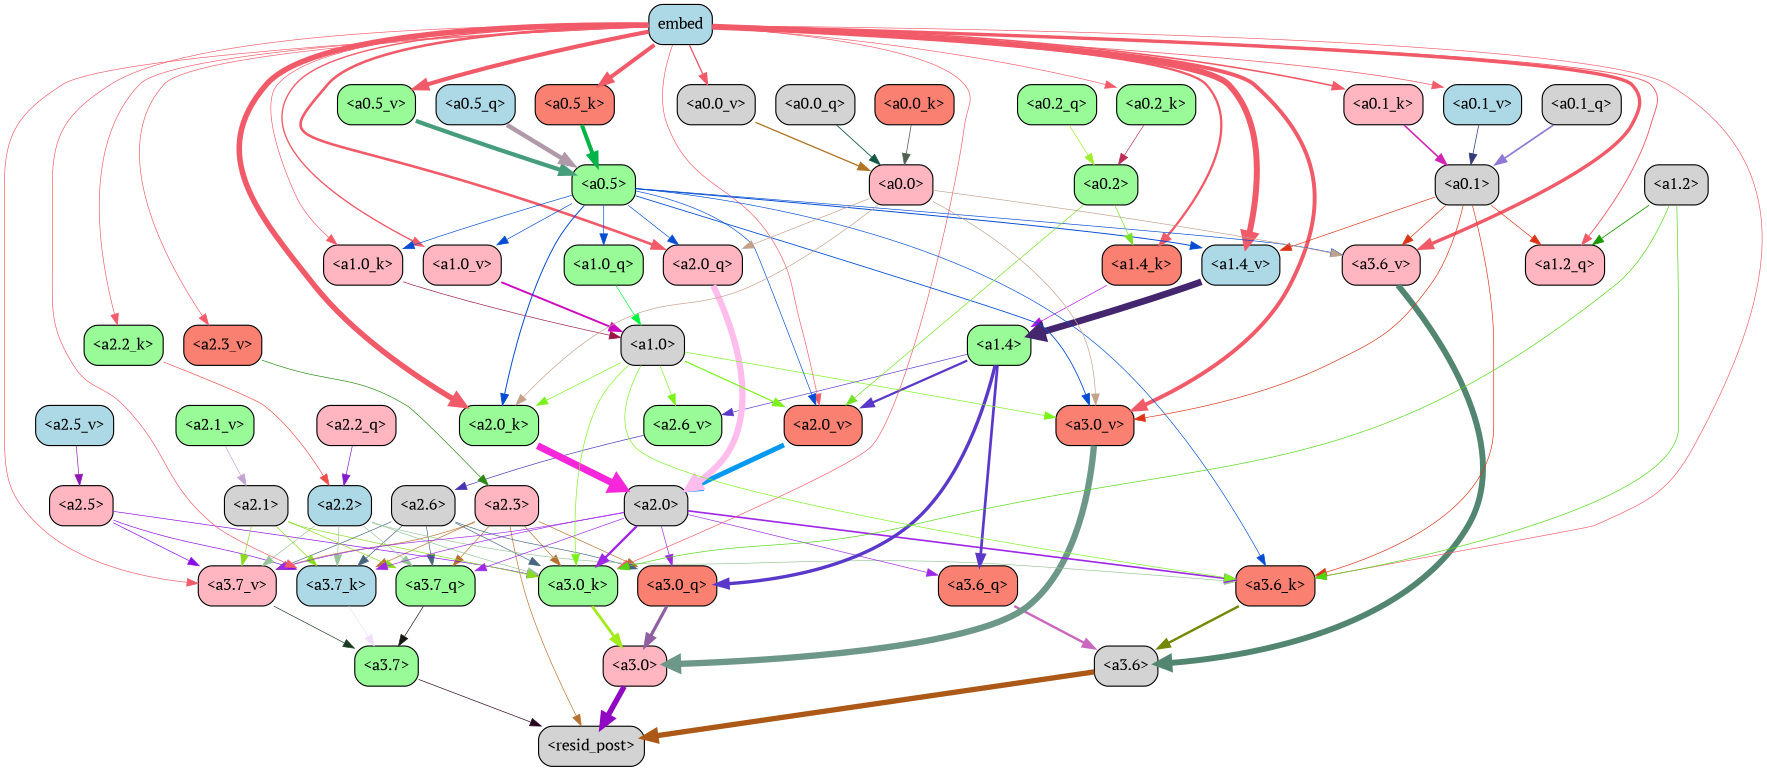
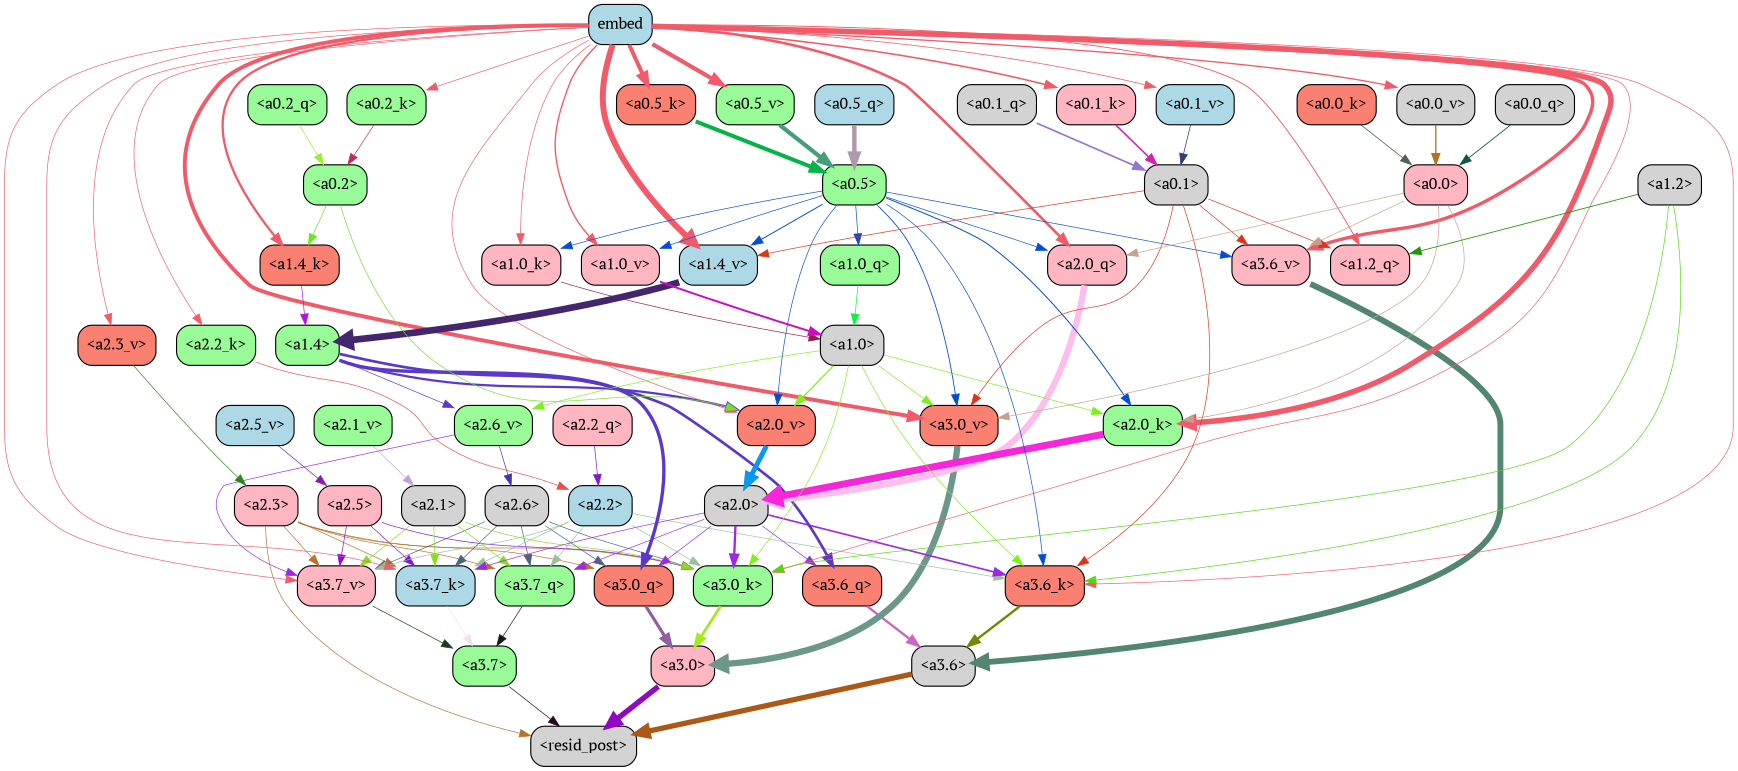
edge "<a2.0>" -> "<a3.7_v>": now "<a2.6_v>" -> "<a3.7_v>"
